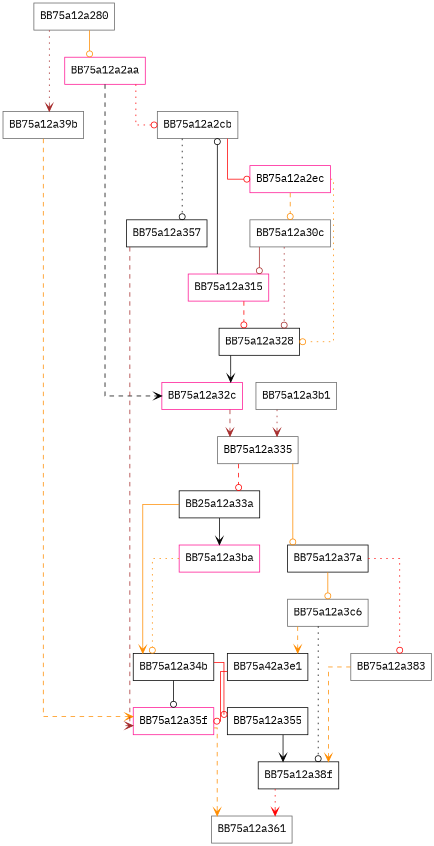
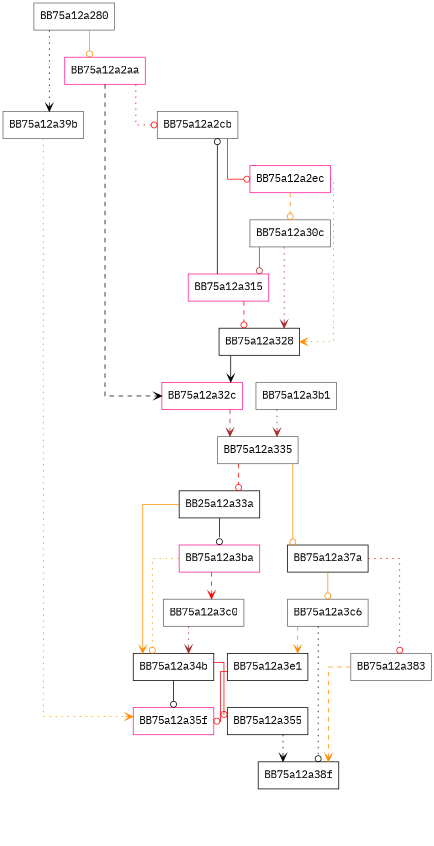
edge "BB75a12a280" -> "BB75a12a39b": color brown -> black
node "BB75a12a357": removed
edge "BB75a12a2ec" -> "BB75a12a328": arrowhead odot -> vee
edge "BB75a12a30c" -> "BB75a12a328": arrowhead odot -> vee
edge "BB75a12a39b" -> "BB75a12a35f": style dashed -> dotted
edge "BB25a12a33a" -> "BB75a12a3ba": arrowhead vee -> odot
node "BB75a12a3c0": added
node "BB75a42a3e1": label "BB75a42a3e1" -> "BB75a12a3e1"
edge "BB75a12a355" -> "BB75a12a38f": style solid -> dotted
node "BB75a12a361": removed
